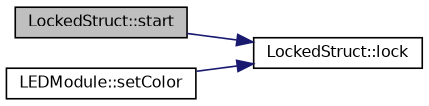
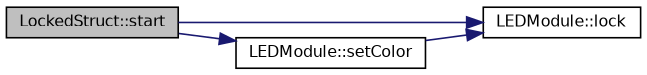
edge "LockedStruct::start" -> "LEDModule::setColor": added
node "LockedStruct::lock": label "LockedStruct::lock" -> "LEDModule::lock"
